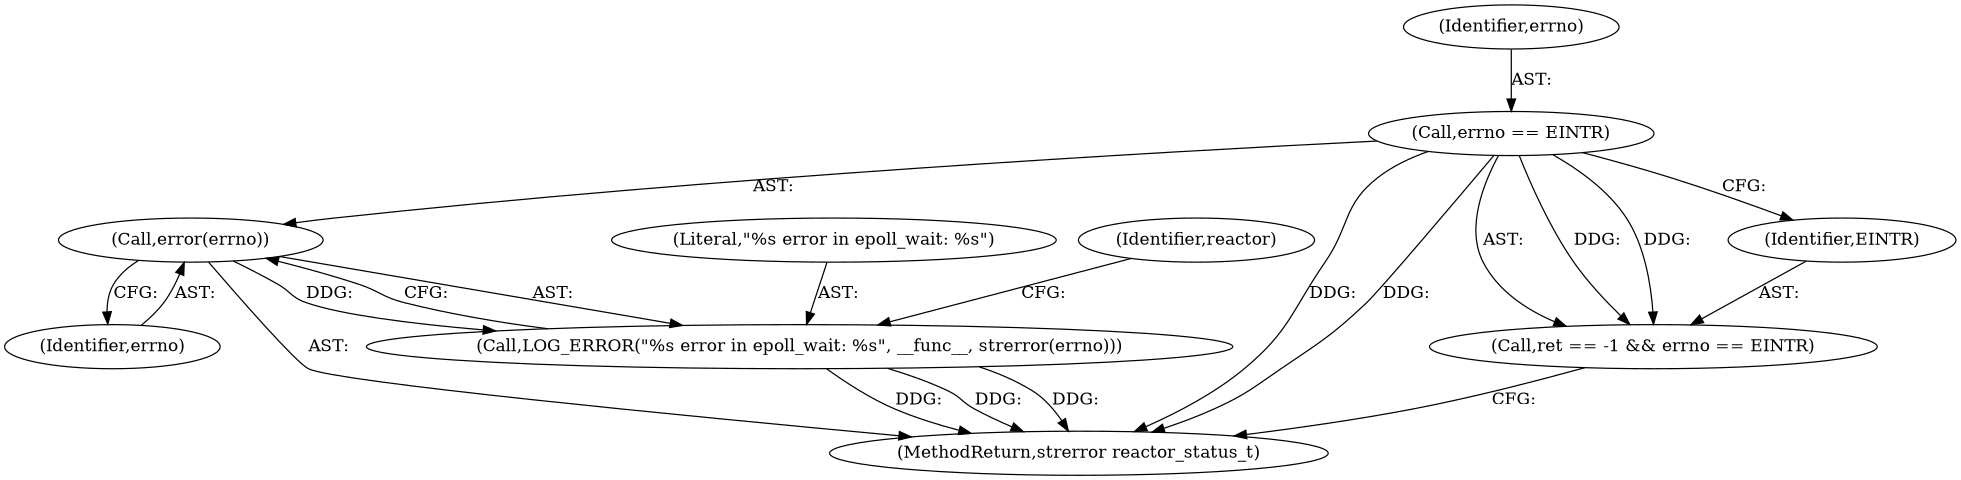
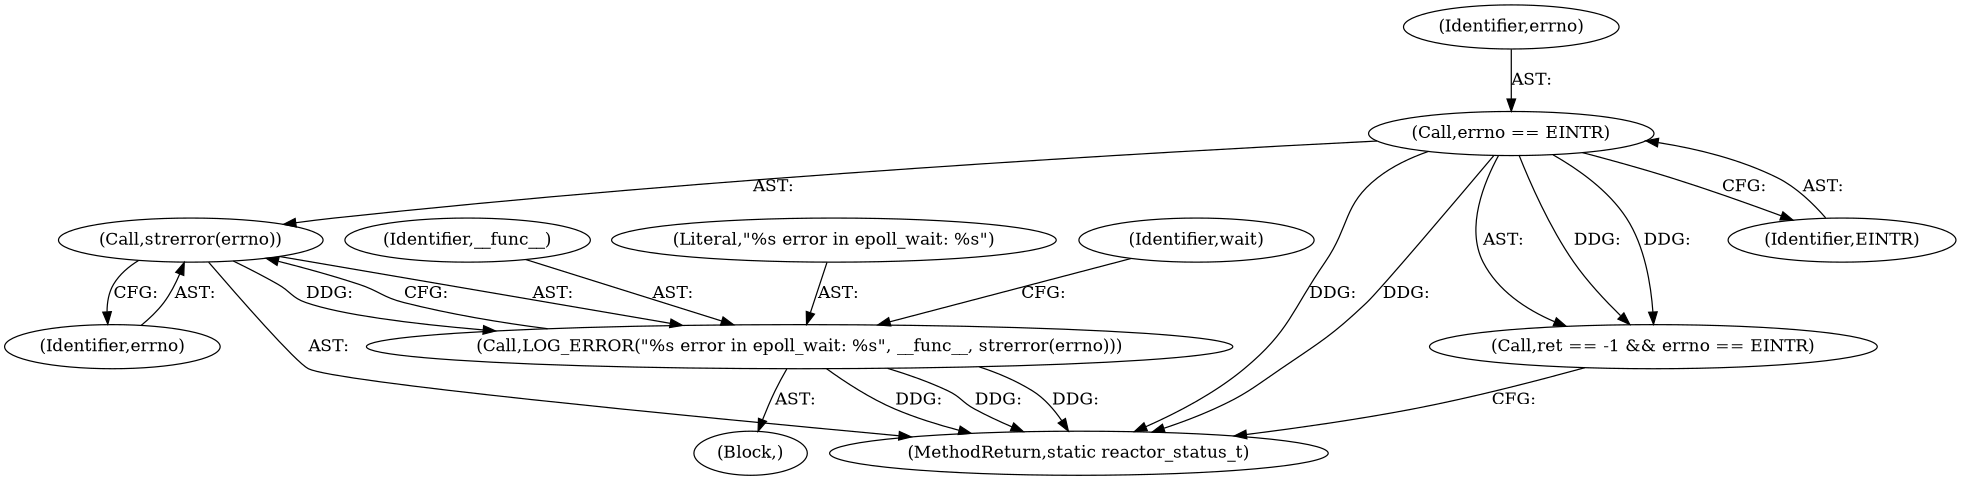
node "(Call,error(errno))": label "(Call,error(errno))" -> "(Call,strerror(errno))"
node "(Identifier,__func__)": added
node "(Identifier,reactor)": label "(Identifier,reactor)" -> "(Identifier,wait)"
edge "(Identifier,EINTR)" -> "(Call,ret == -1 && errno == EINTR)": now "(Identifier,EINTR)" -> "(Call,errno == EINTR)"
node "(Block,)": added
node "(MethodReturn,strerror reactor_status_t)": label "(MethodReturn,strerror reactor_status_t)" -> "(MethodReturn,static reactor_status_t)"
